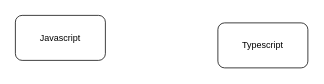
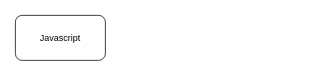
node "Typescript": removed
